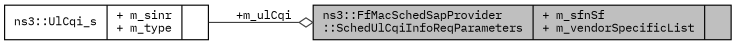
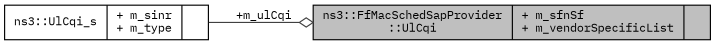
node "ns3::FfMacSchedSapProvider": text "::SchedUlCqiInfoReqParameters" -> "::UlCqi"
